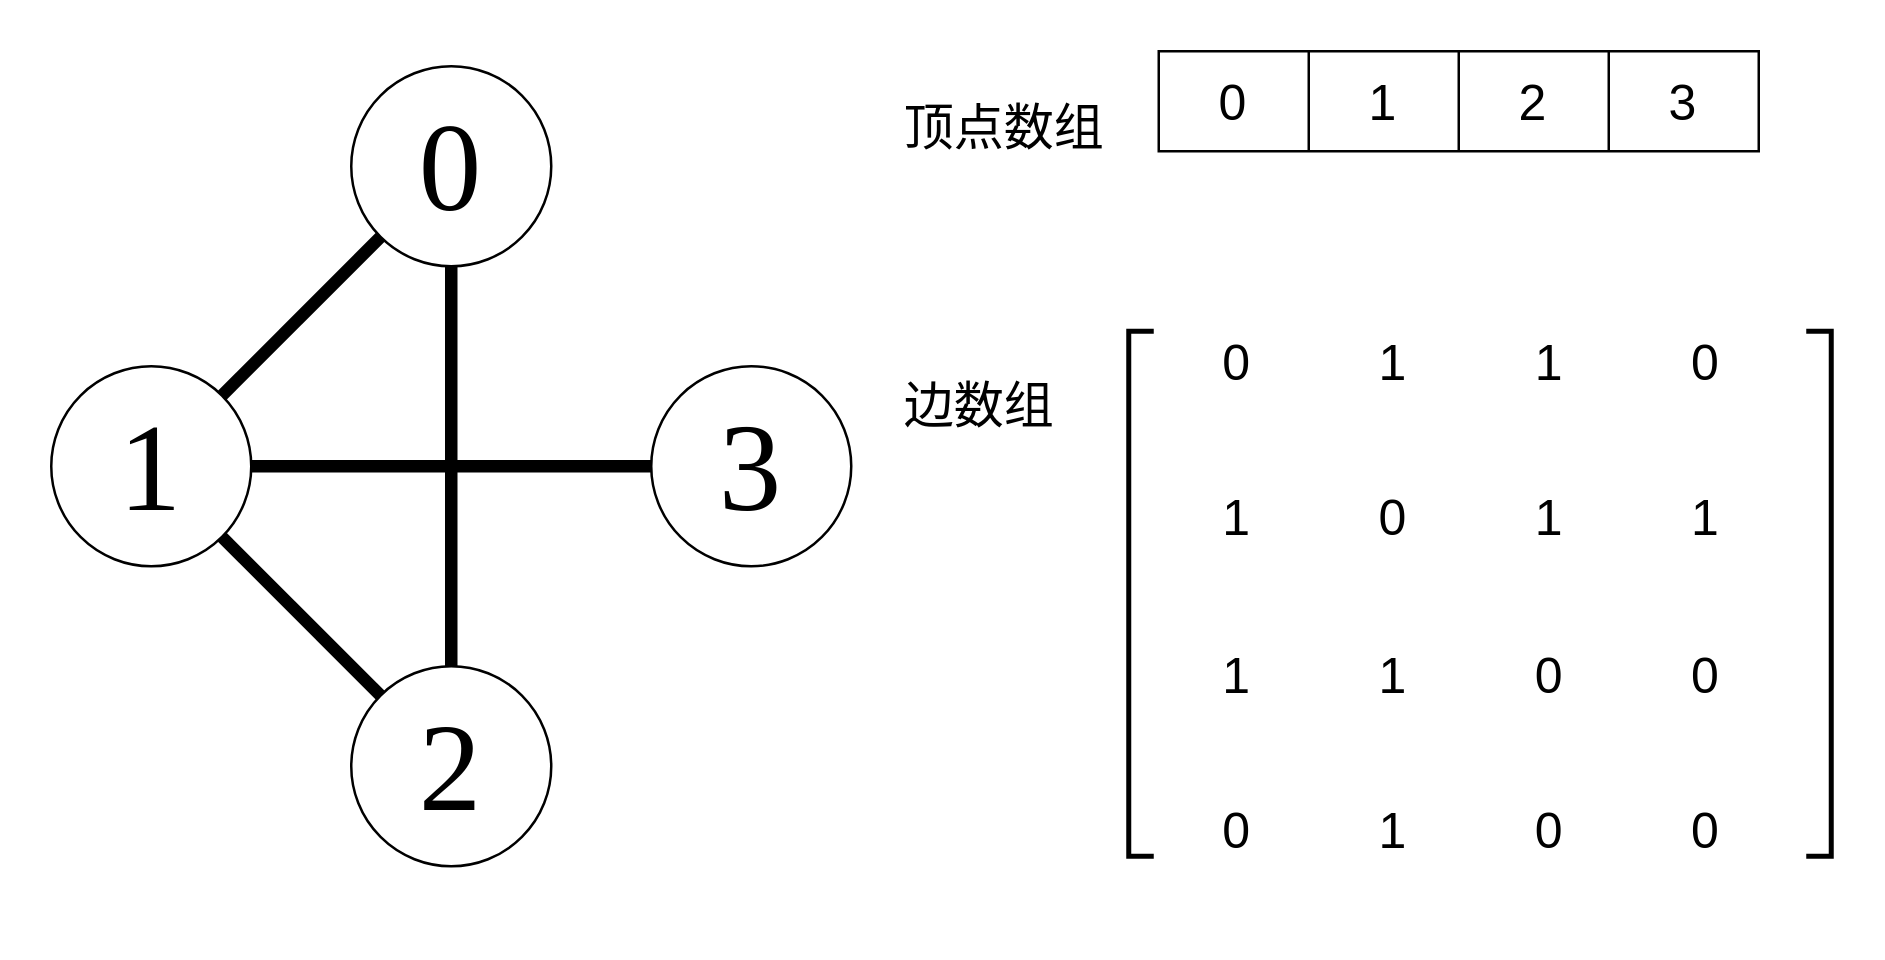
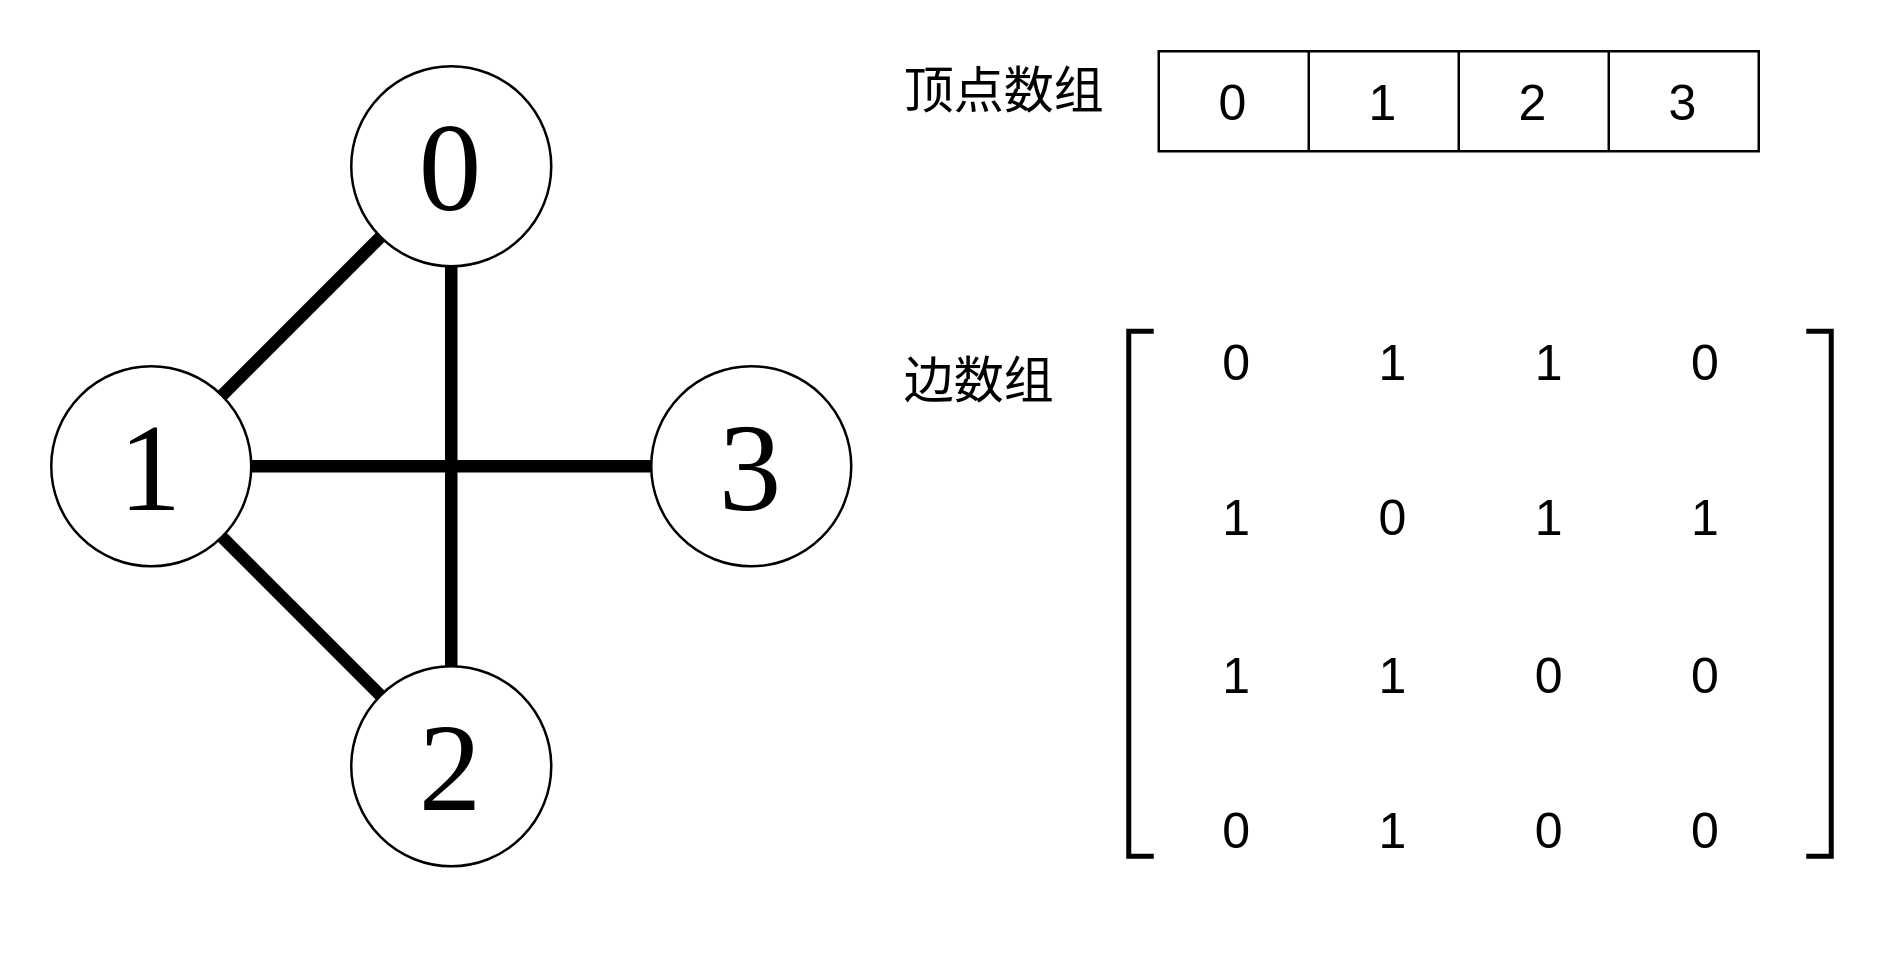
node "顶点数组": moved (1004, 126) -> (1004, 89)
node "边数组": moved (979, 404) -> (979, 379)
